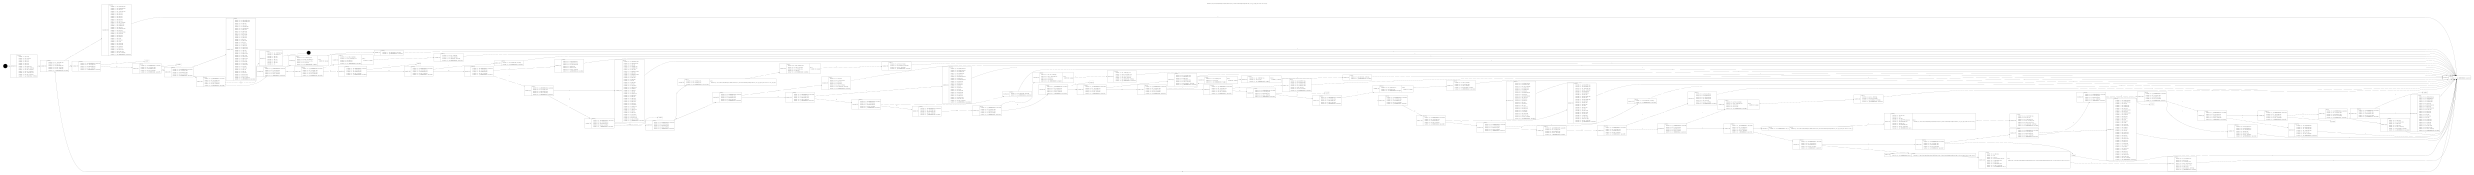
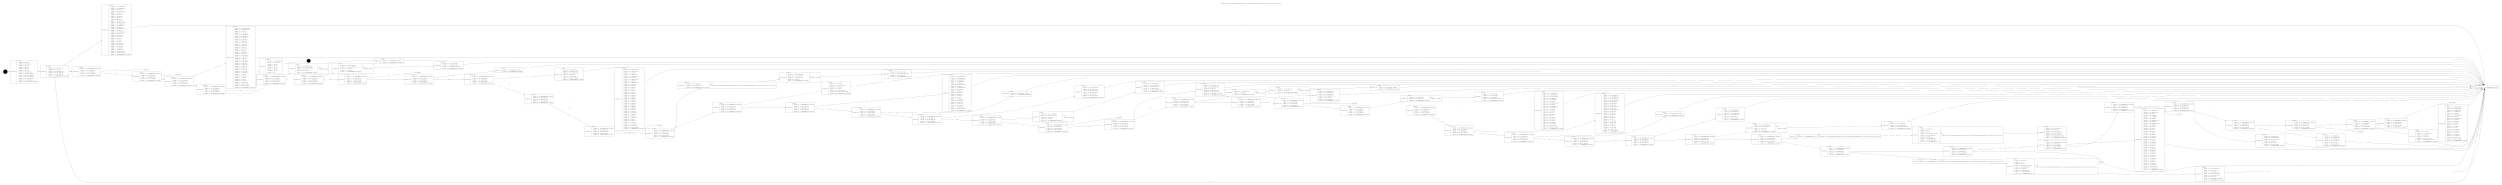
node "0x401ad5 [27]": added
